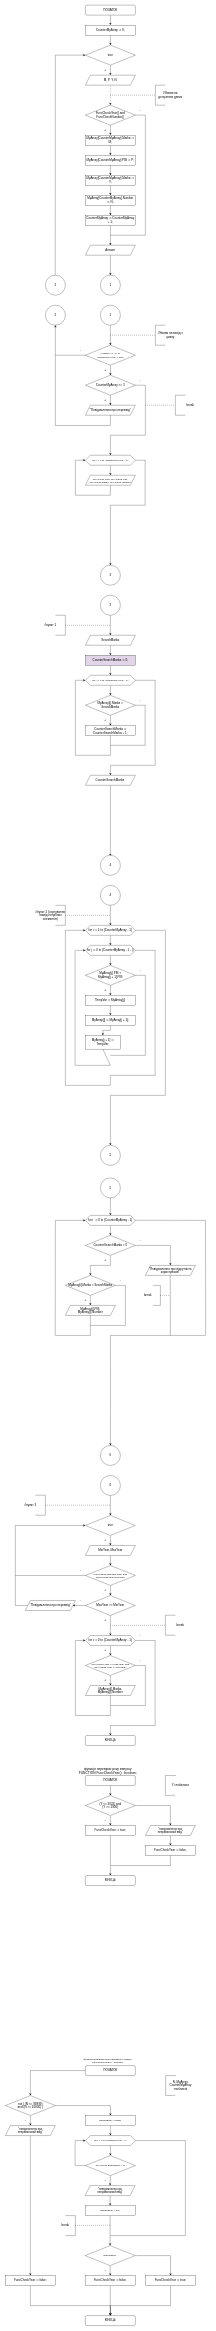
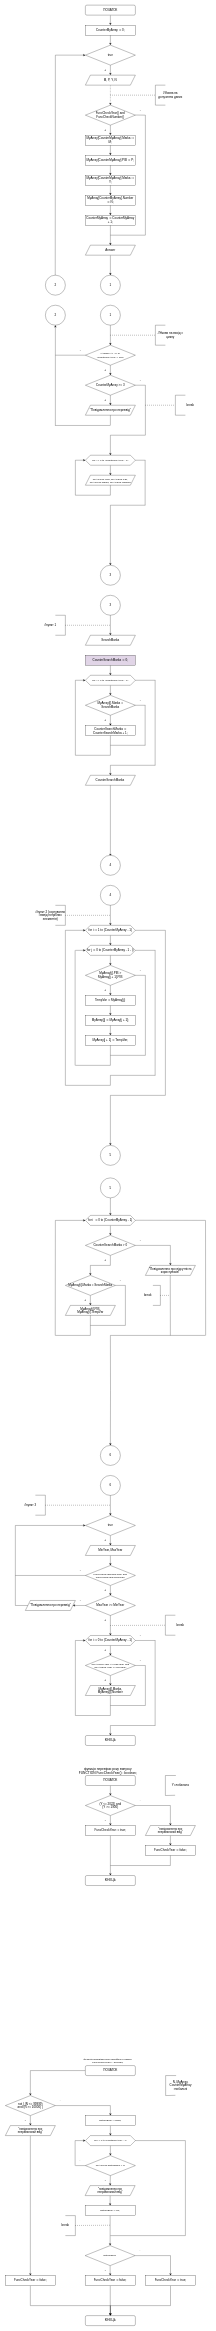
edge "SearchMarka" -> "CounterSearchMarka := 0;": removed
node "MyArray[j + 1] := TempVar;": size 35x14 -> 50x10
node "MyArray[i].PIB, MyArray[i].Number": label "MyArray[i].PIB, MyArray[i].Number" -> "MyArray[i].PIB, MyArray[i].TempVar"
